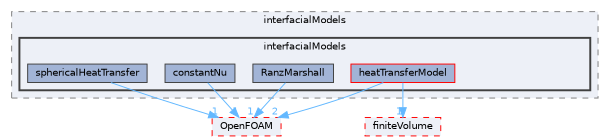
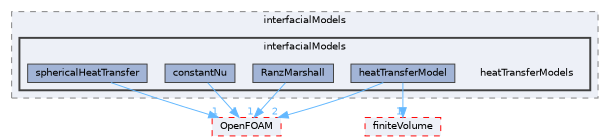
node "heatTransferModel": color red -> grey25
node "heatTransferModels": added
